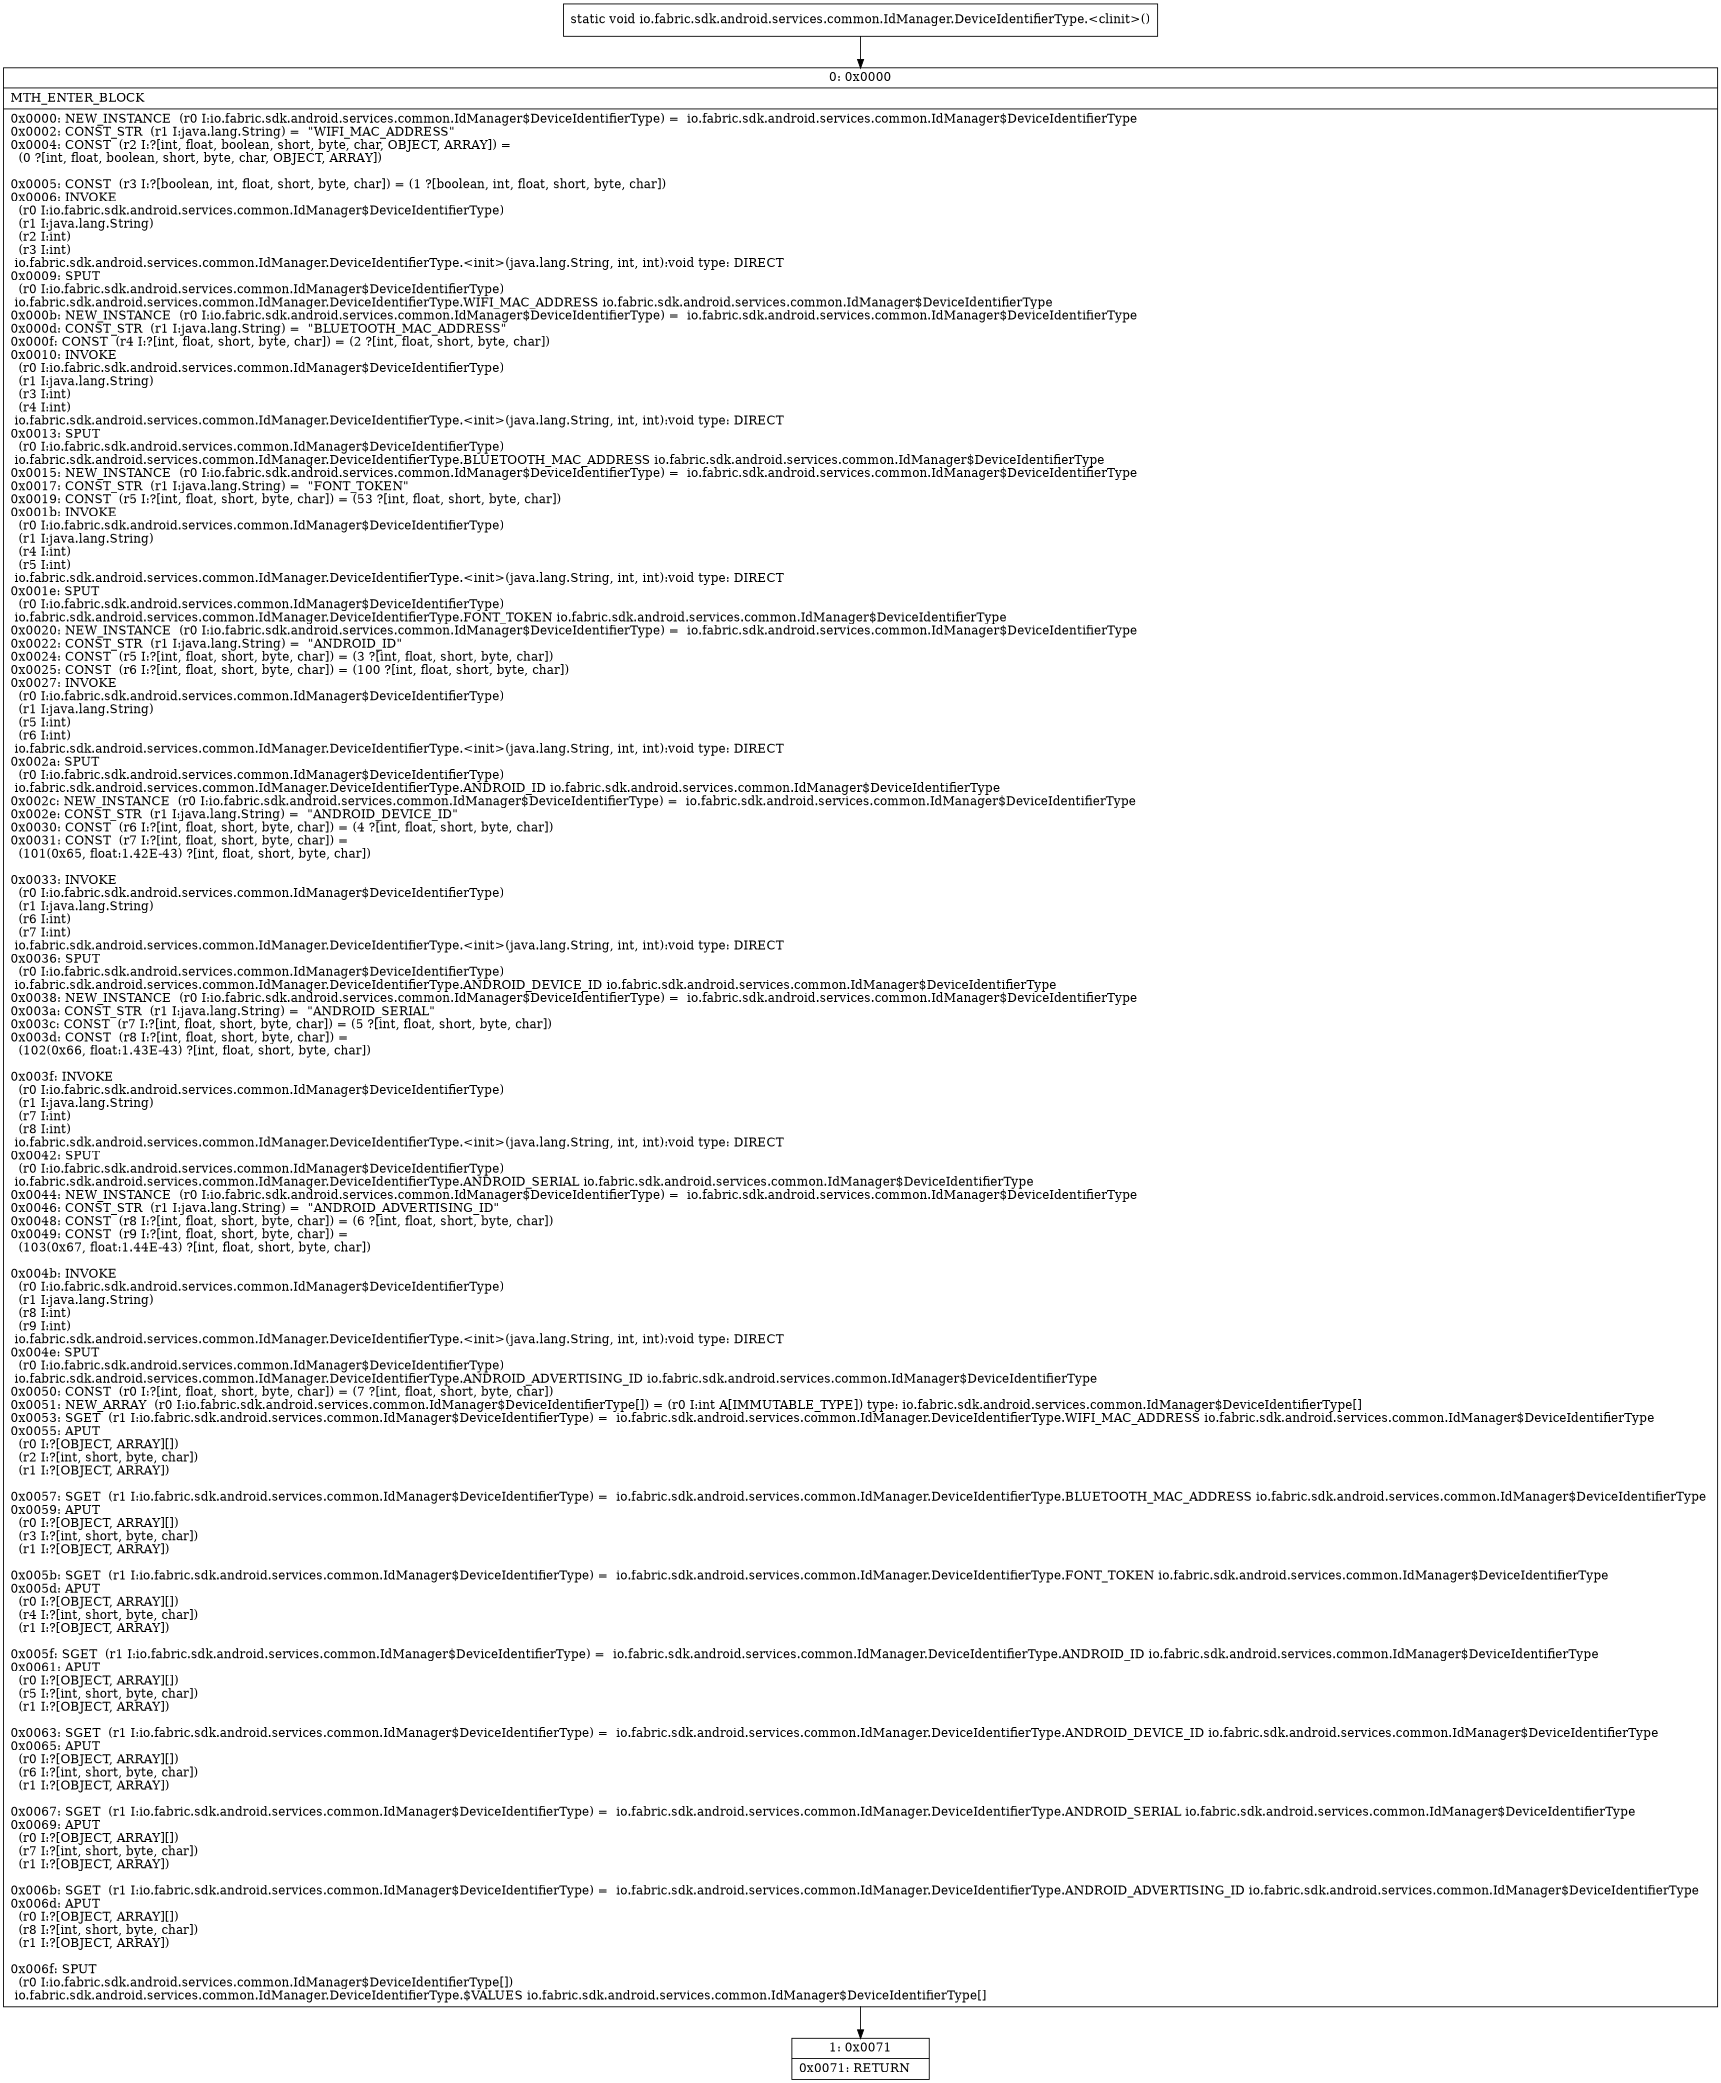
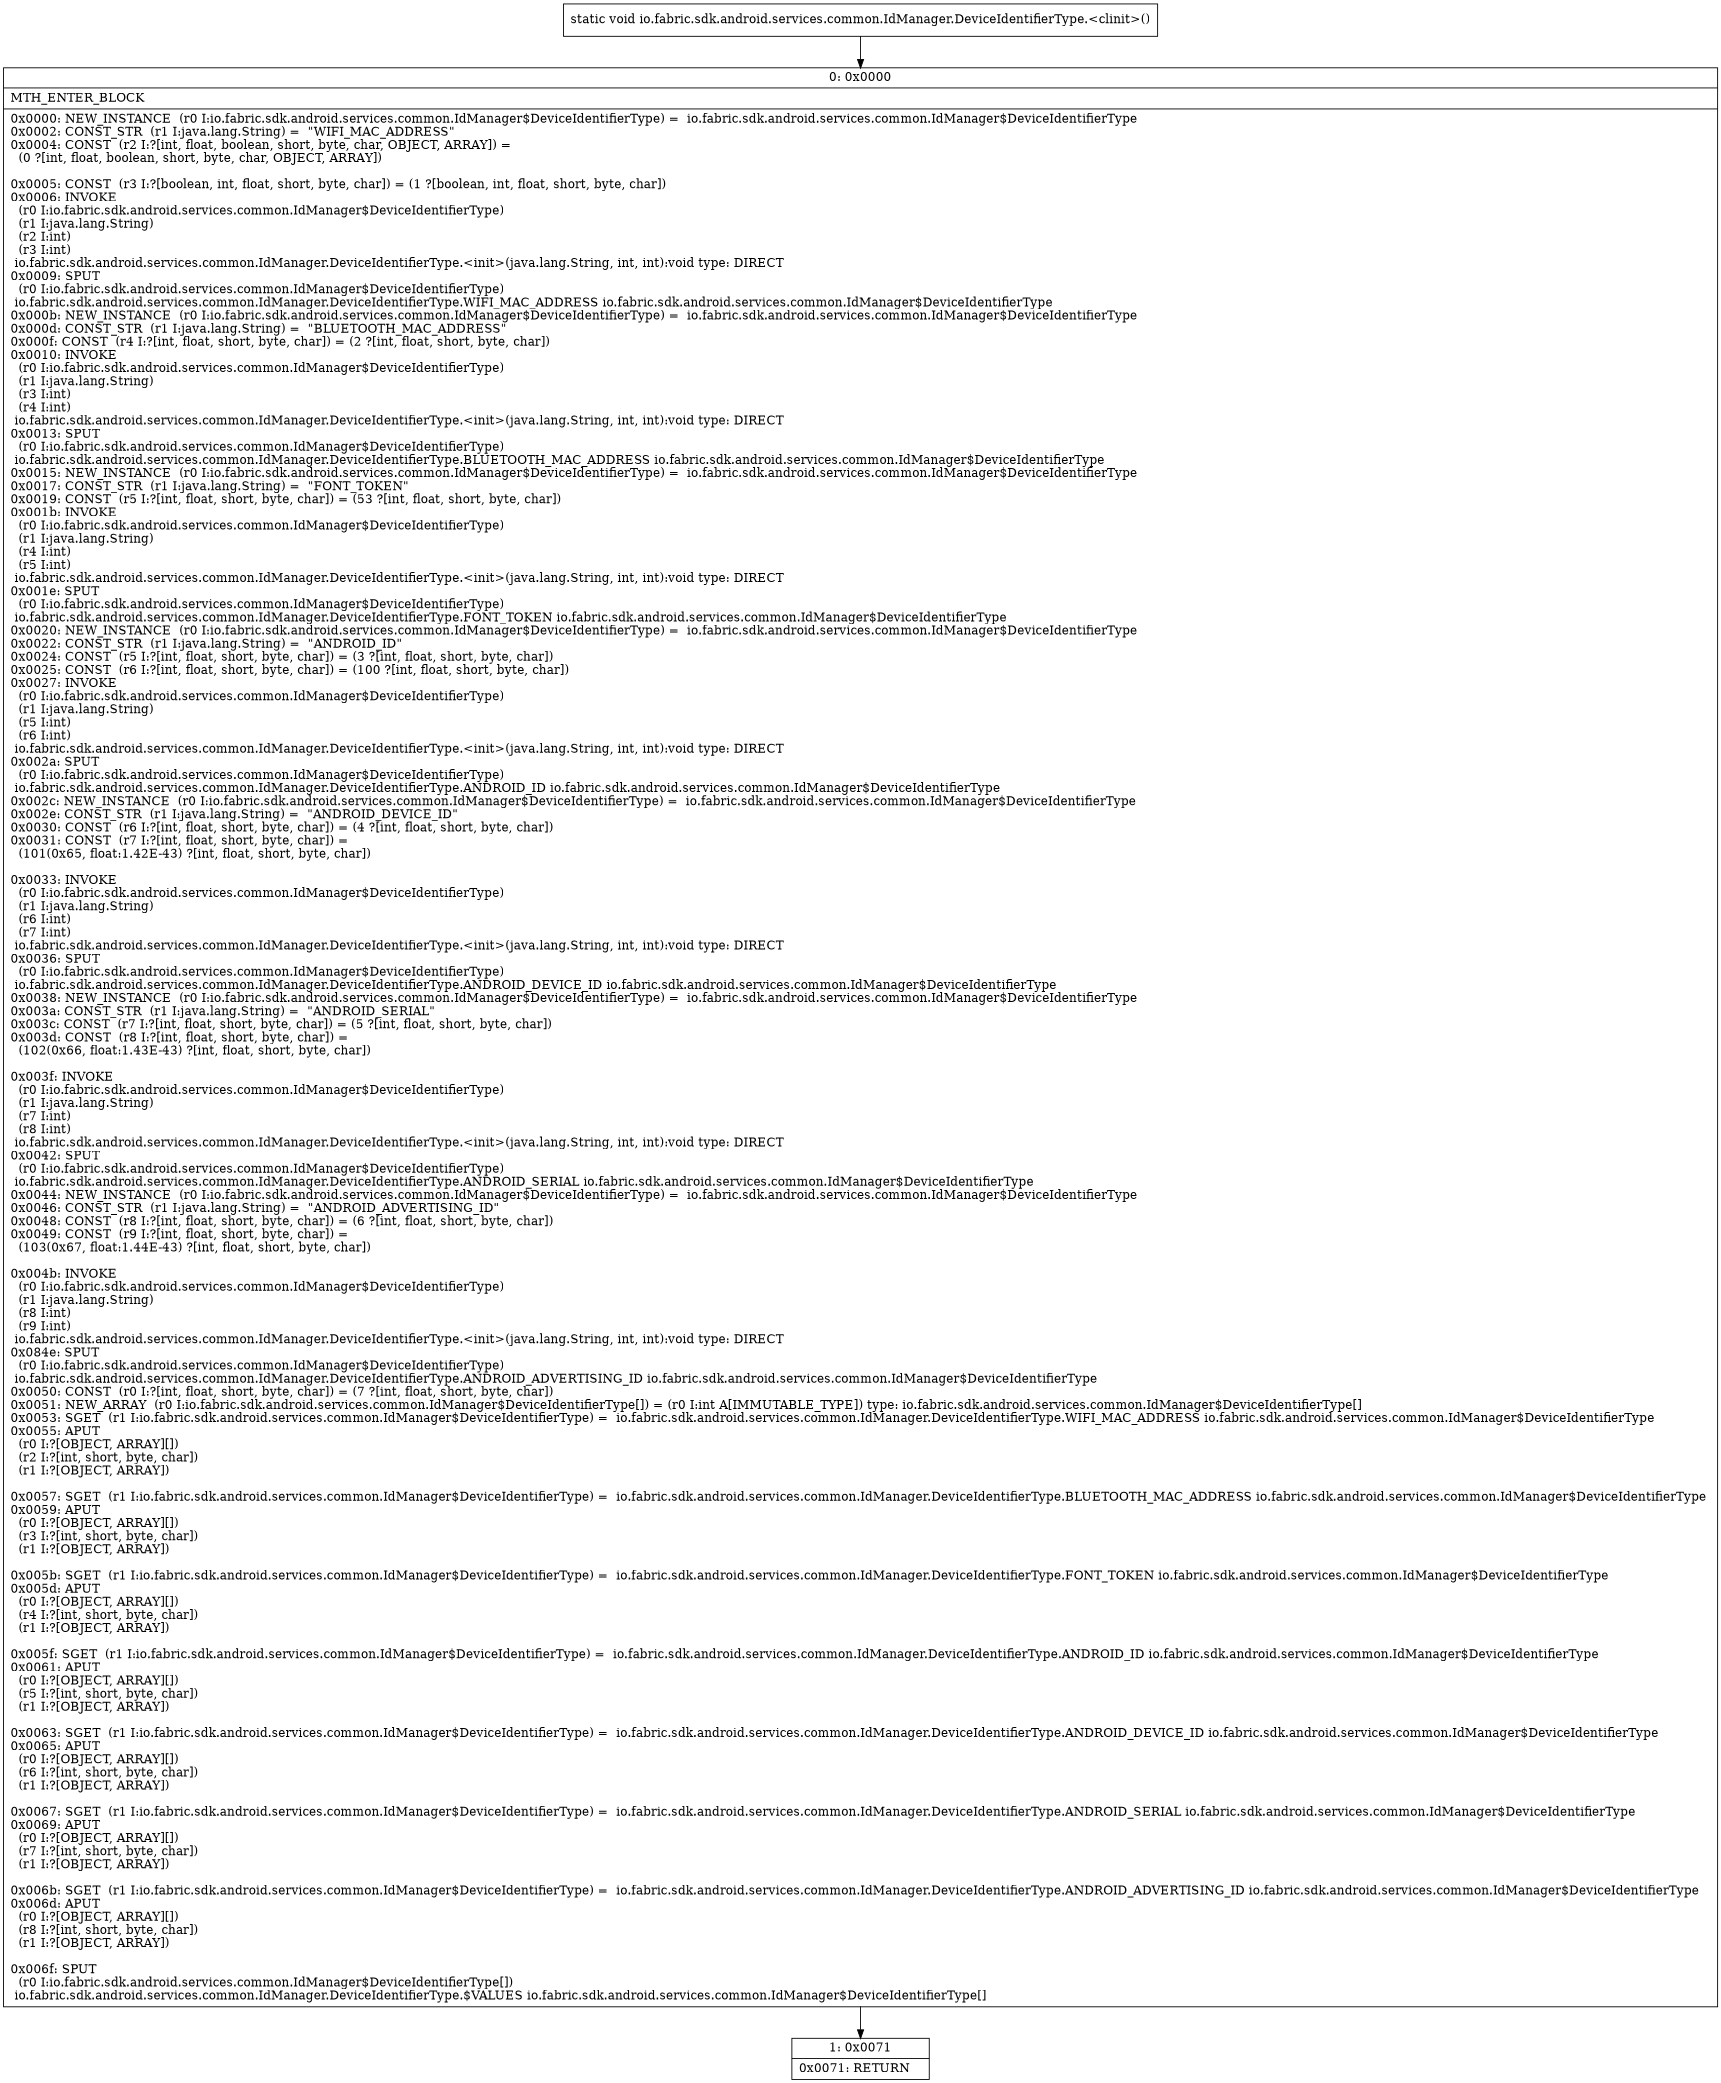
node "0: 0x0000": text "0x004e: SPUT" -> "0x084e: SPUT"
